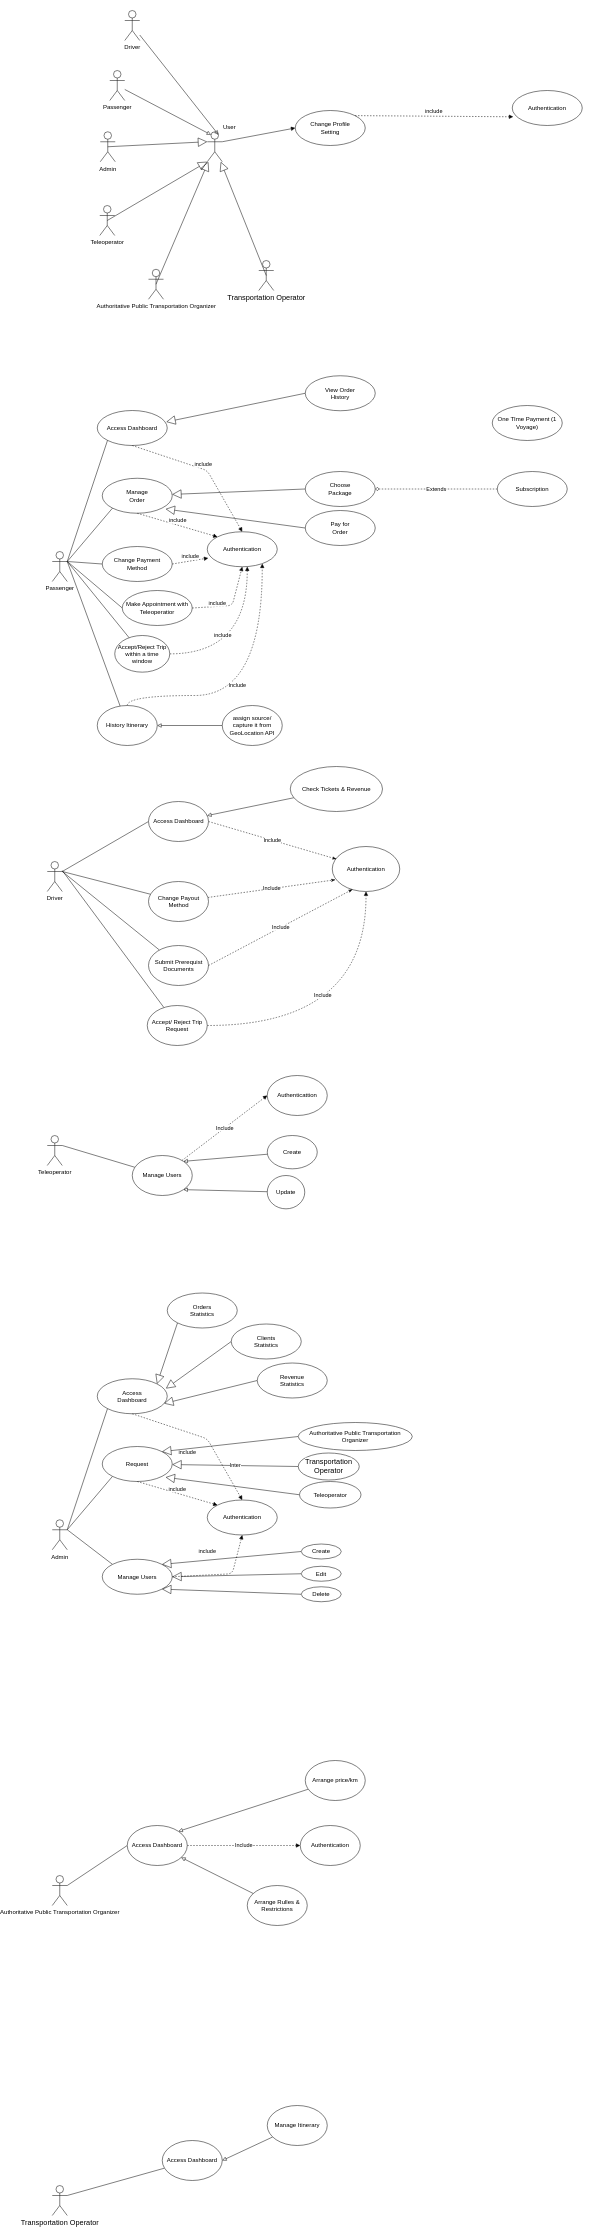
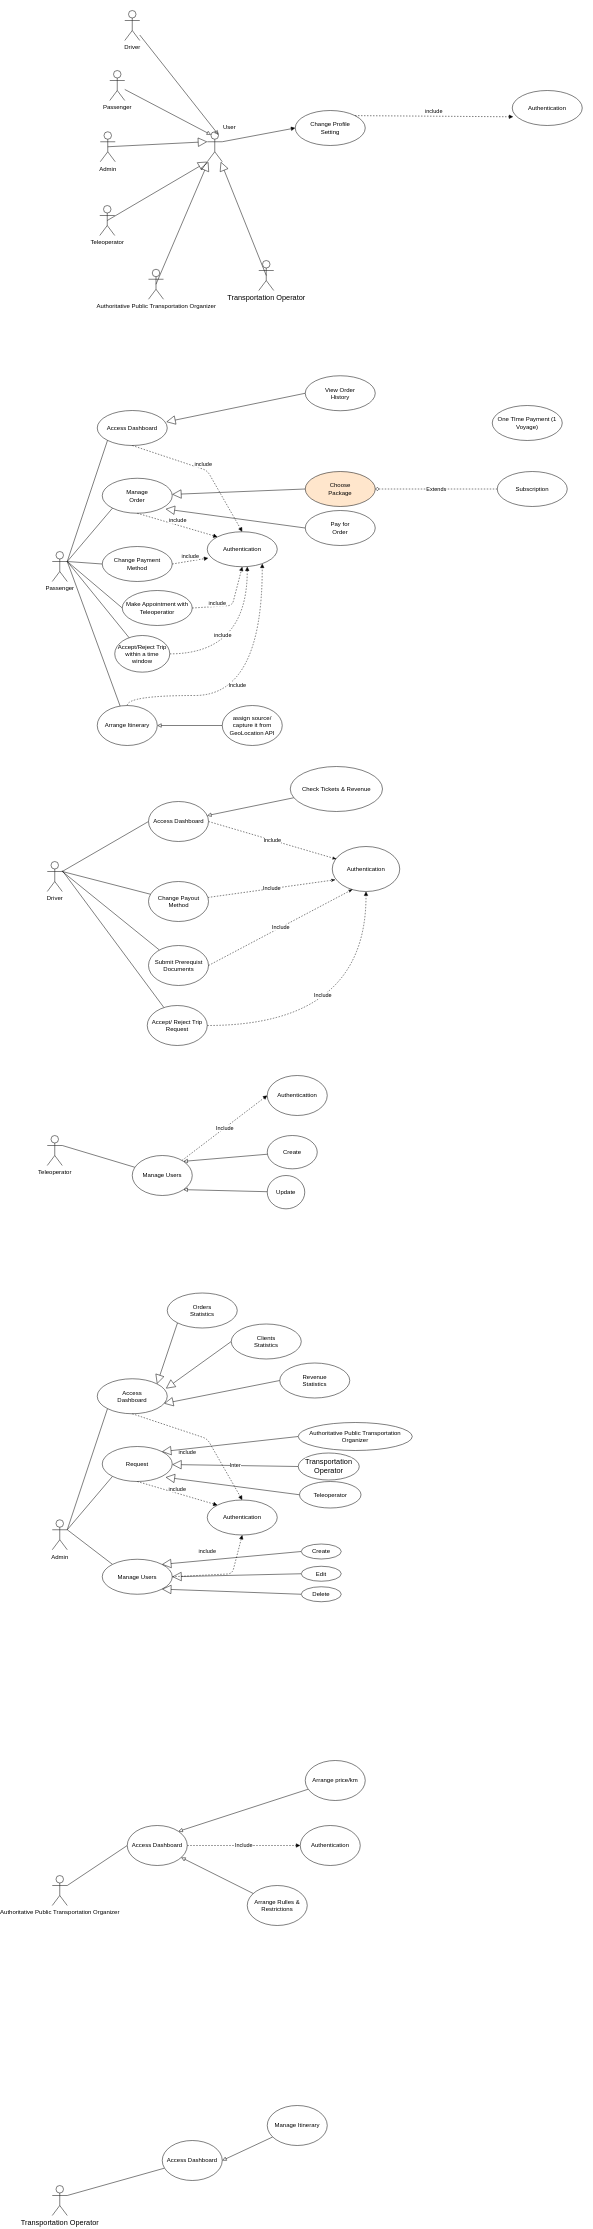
node "Choose Package": fillcolor #ffffff -> #ffe6cc
node "History Itinerary": label "History Itinerary" -> "Arrange Itinerary"
node "Revenue Statistics": moved (292, 1380) -> (315, 1380)
